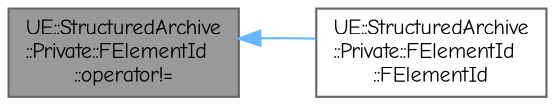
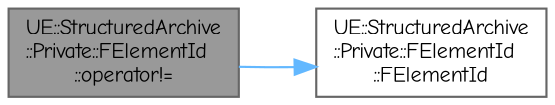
edge "UE::StructuredArchive ::Private::FElementId ::FElementId" -> "UE::StructuredArchive ::Private::FElementId ::operator!=": reversed
